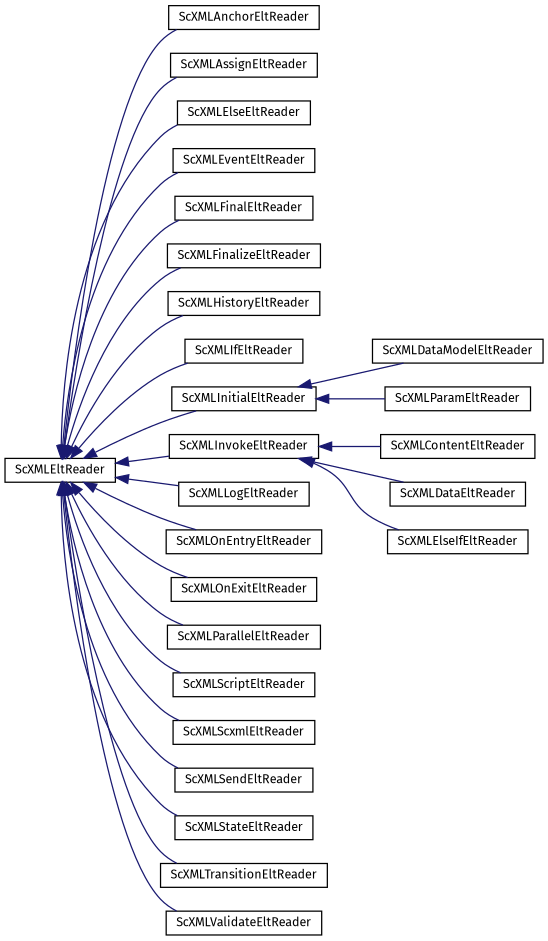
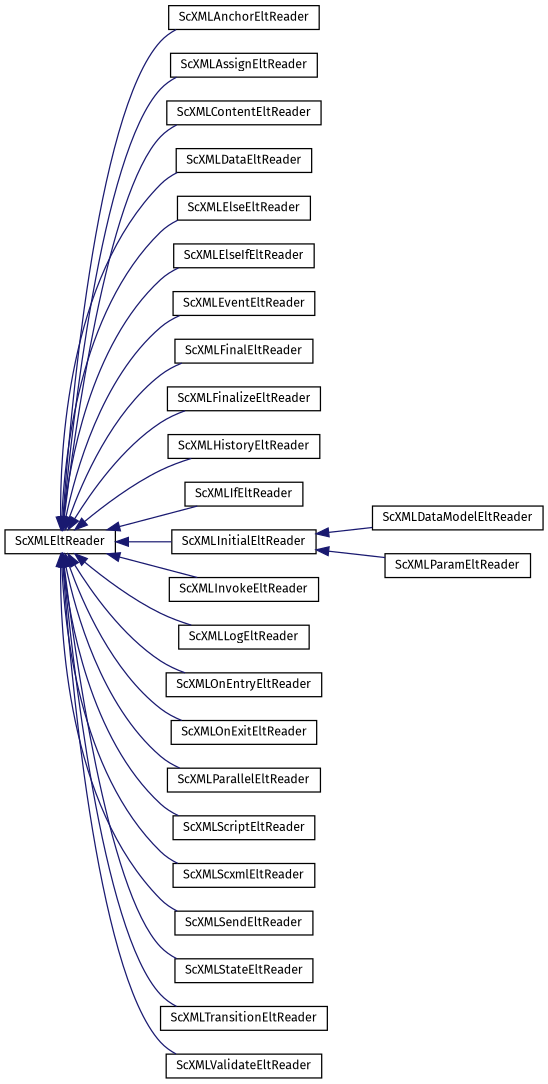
edge "ScXMLContentEltReader" -> "ScXMLInvokeEltReader": now "ScXMLContentEltReader" -> "ScXMLEltReader"
edge "ScXMLDataEltReader" -> "ScXMLInvokeEltReader": now "ScXMLDataEltReader" -> "ScXMLEltReader"
edge "ScXMLElseIfEltReader" -> "ScXMLInvokeEltReader": now "ScXMLElseIfEltReader" -> "ScXMLEltReader"
